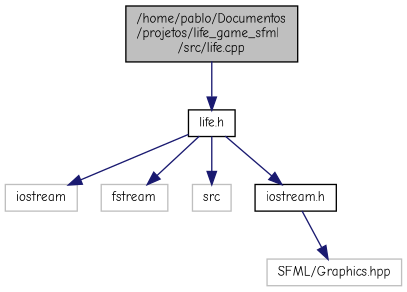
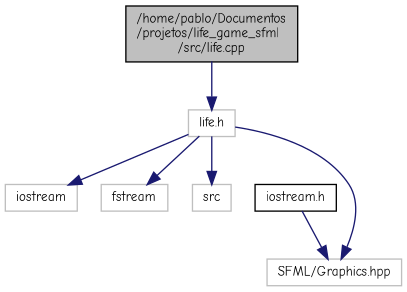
node "life.h": color black -> grey75
edge "life.h" -> "iostream.h": now "life.h" -> "SFML/Graphics.hpp"
